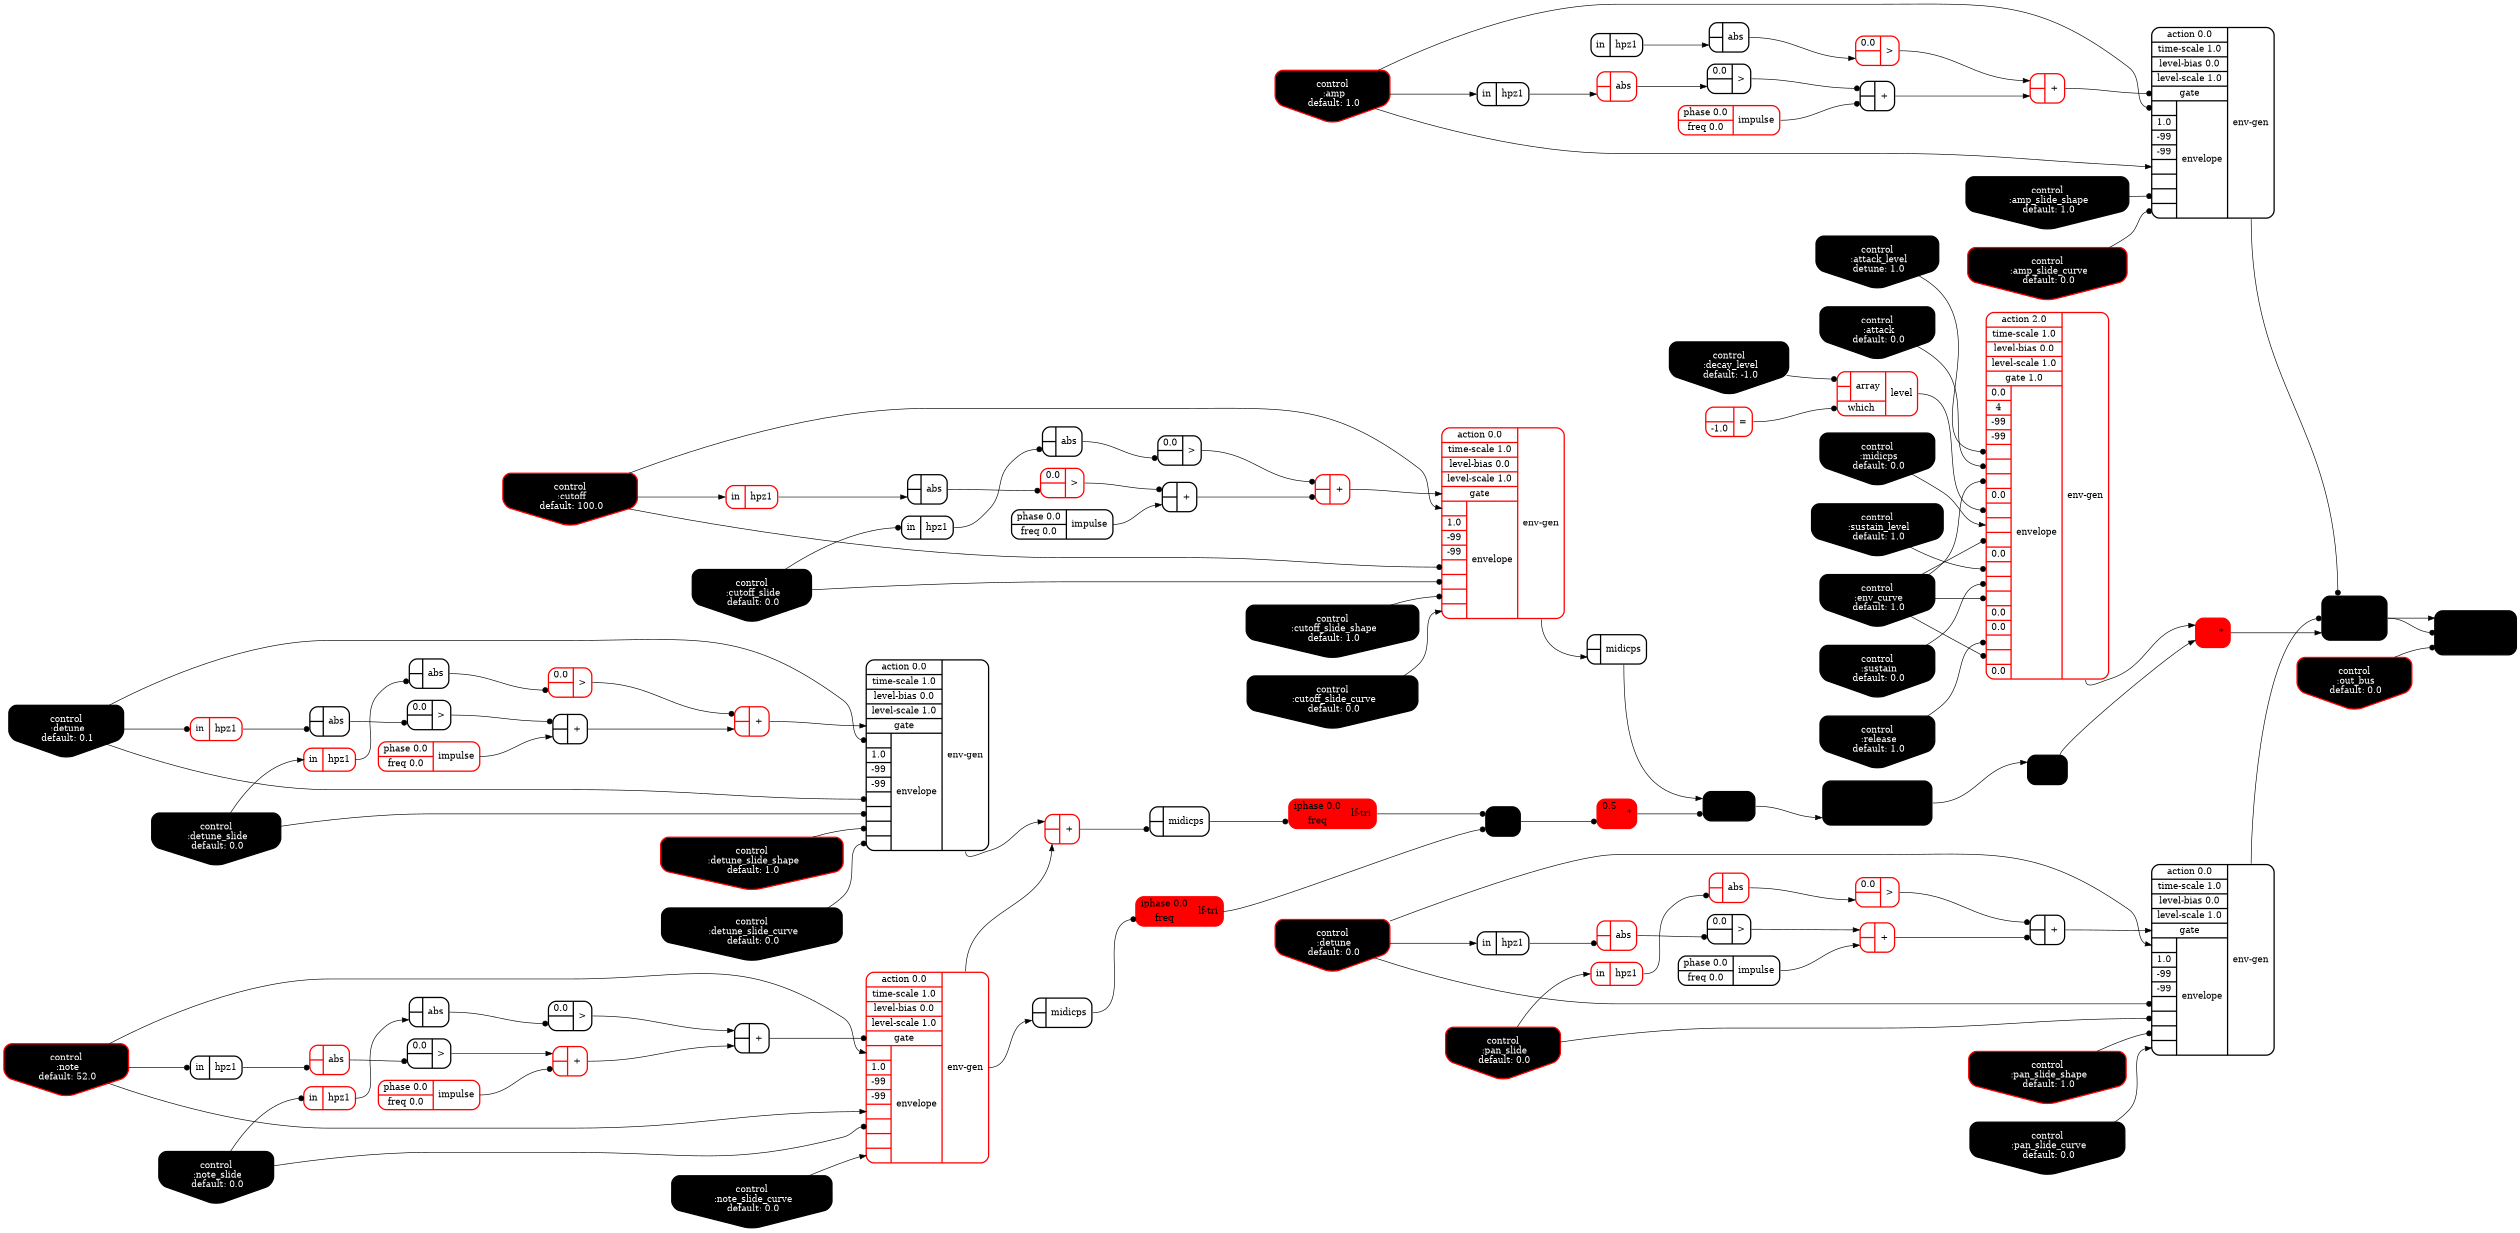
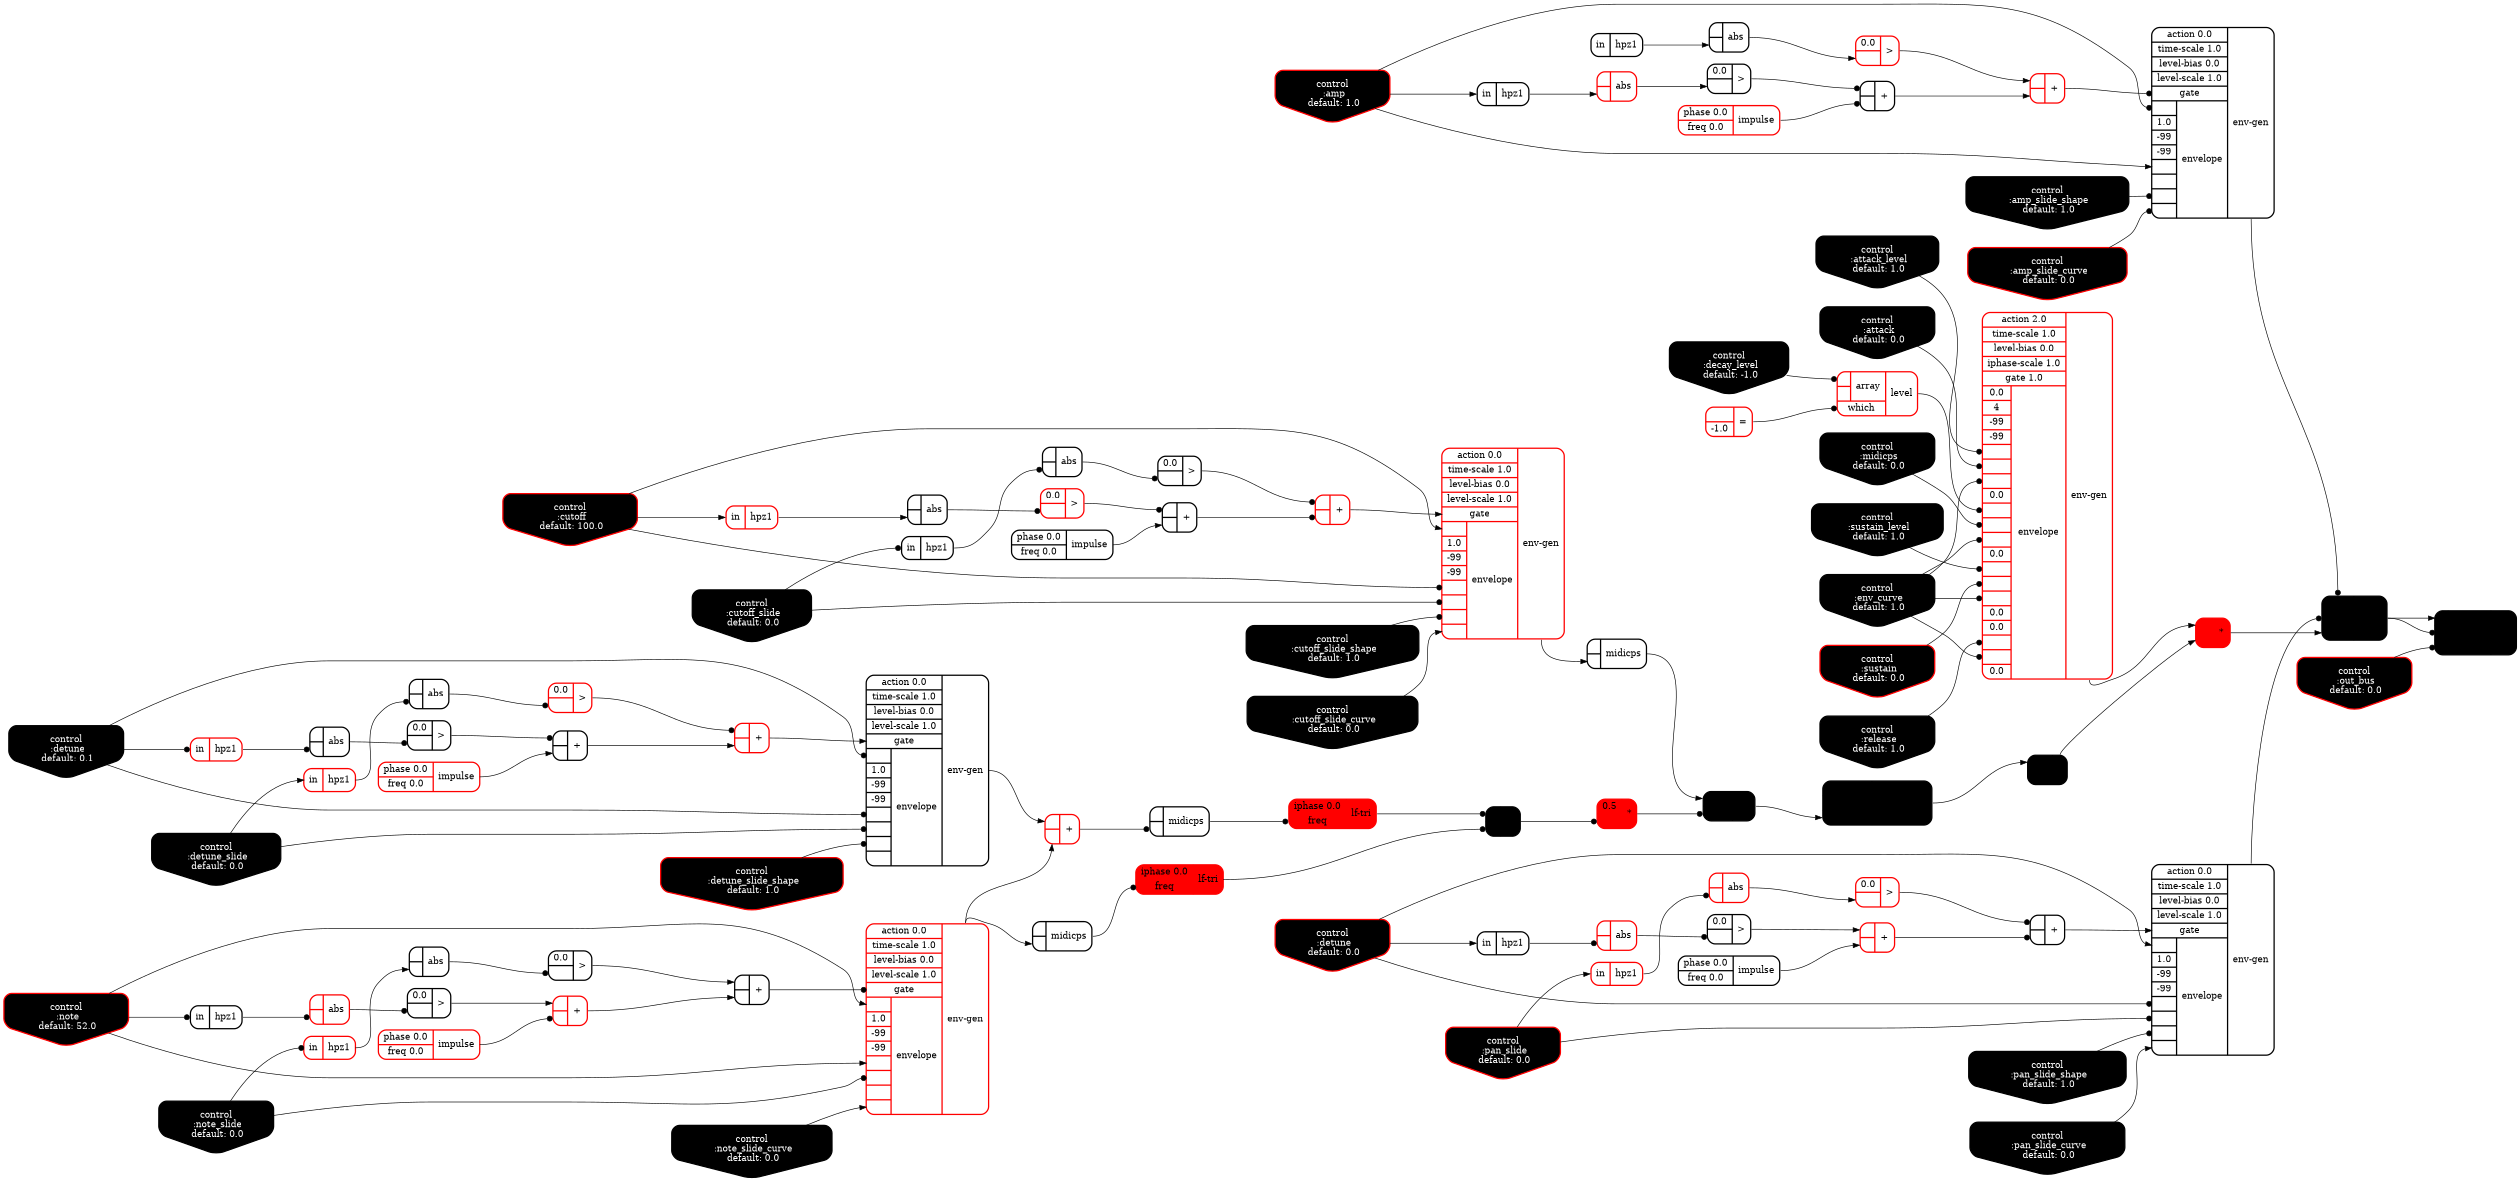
node "control :attack_level detune: 1.0": label "control :attack_level detune: 1.0" -> "control :attack_level default: 1.0"
node "action 2.0": text "level-scale 1.0" -> "iphase-scale 1.0"
edge "control :midicps default: 0.0" -> "action 2.0": arrowhead normal -> dot
node "control :sustain default: 0.0": color black -> red
node "control :detune_slide_curve default: 0.0": removed
node "control :pan_slide_shape default: 1.0": color red -> black
